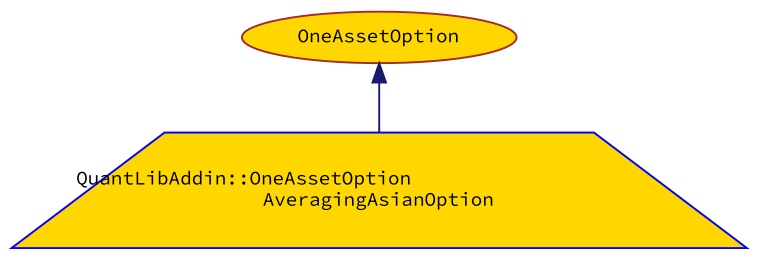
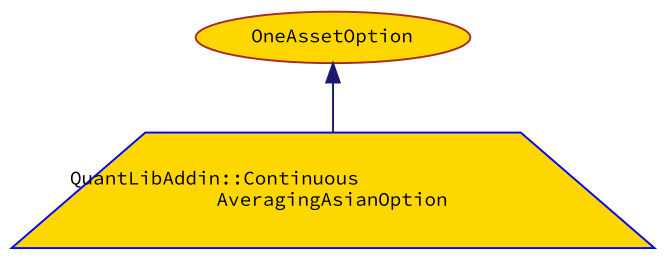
node "QuantLibAddin::OneAssetOption AveragingAsianOption": label "QuantLibAddin::OneAssetOption AveragingAsianOption" -> "QuantLibAddin::Continuous AveragingAsianOption"
